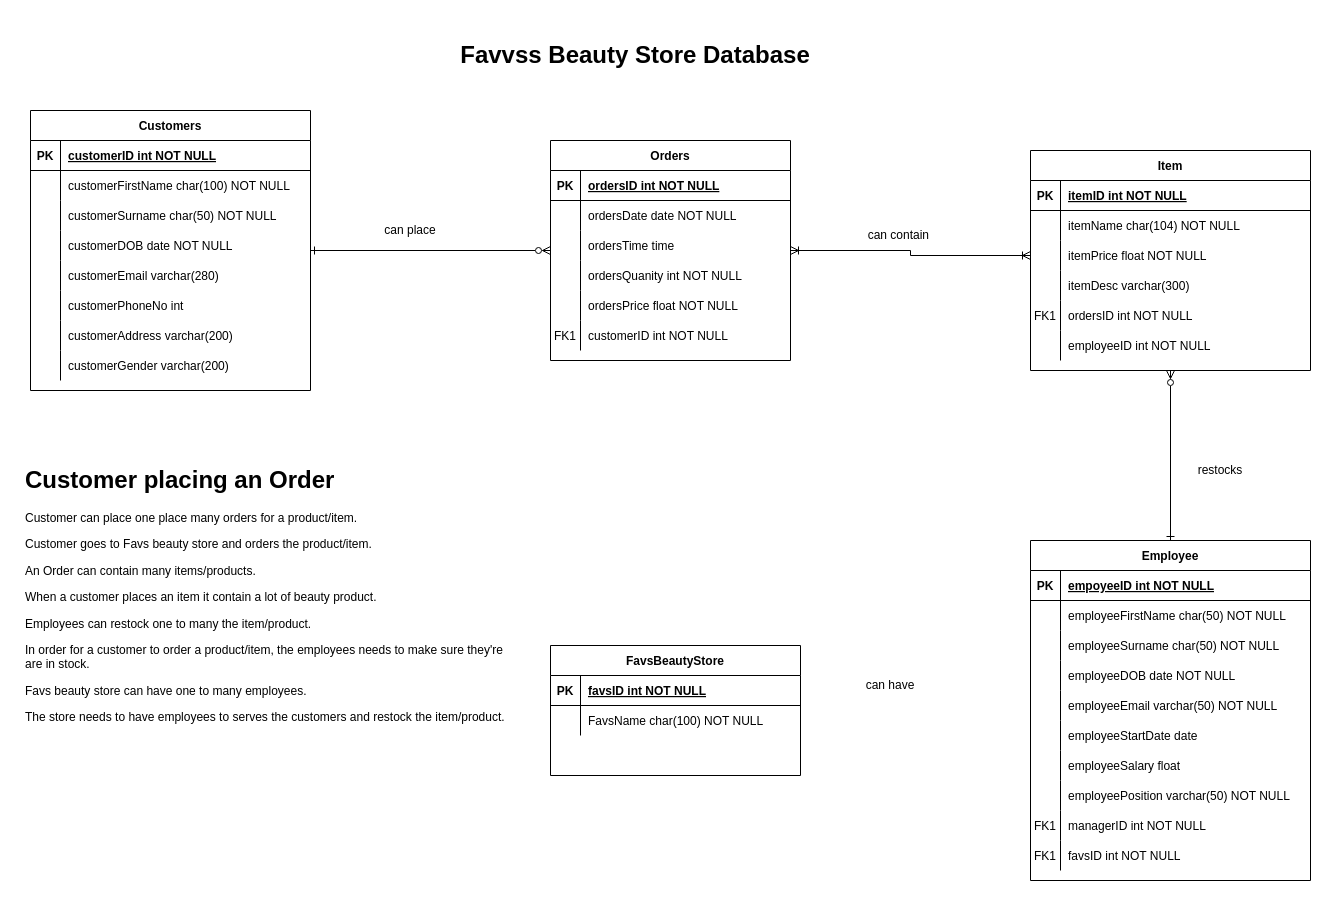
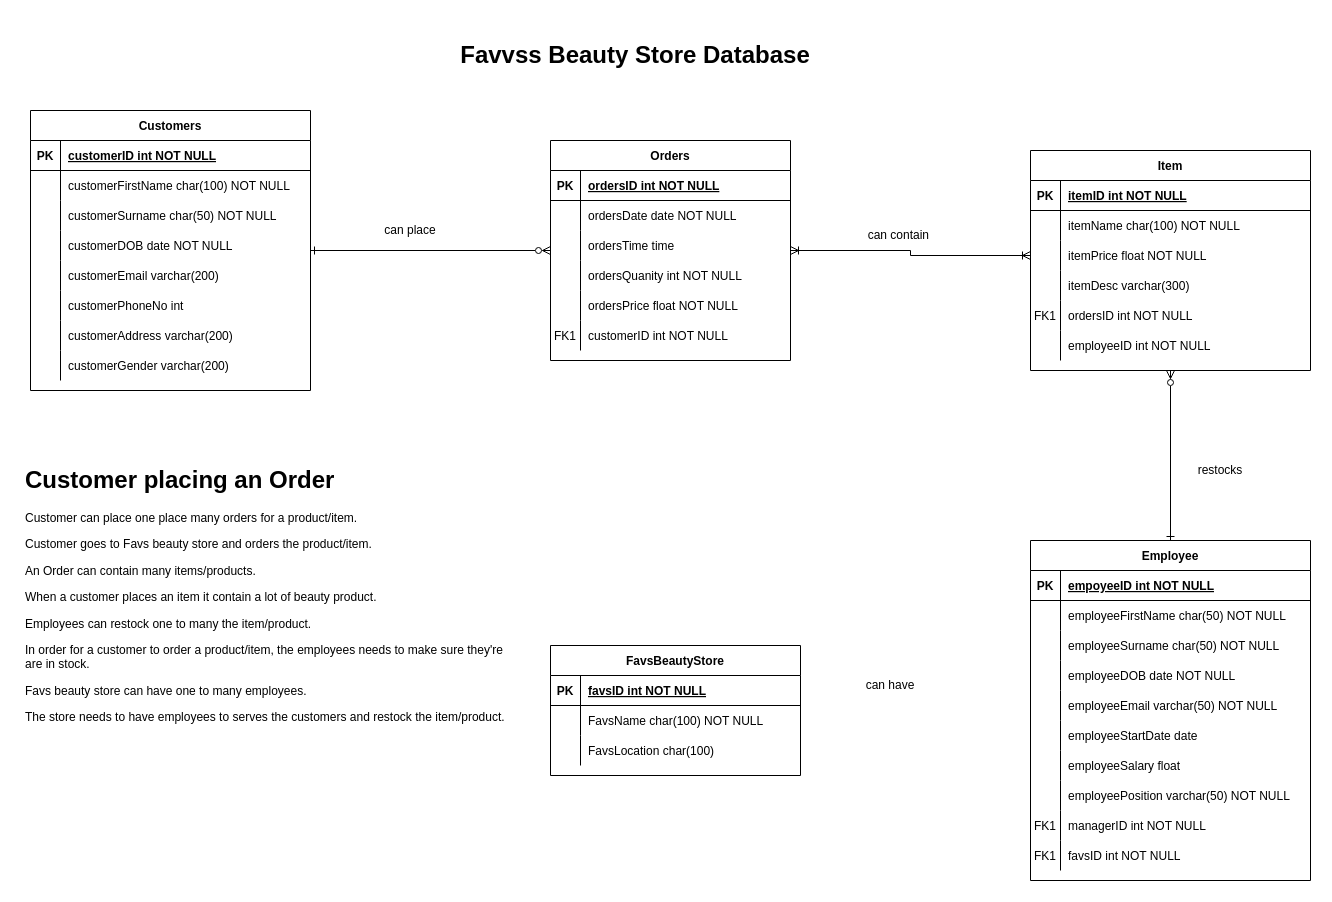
node "itemName char(104) NOT NULL": label "itemName char(104) NOT NULL" -> "itemName char(100) NOT NULL"
node "customerEmail varchar(280)": label "customerEmail varchar(280)" -> "customerEmail varchar(200)"
node "FavsLocation char(100)": added
